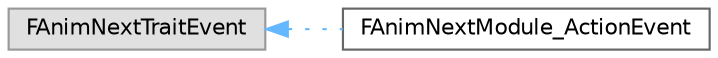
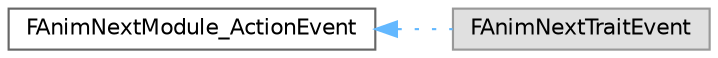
edge "FAnimNextModule_ActionEvent" -> "FAnimNextTraitEvent": reversed
